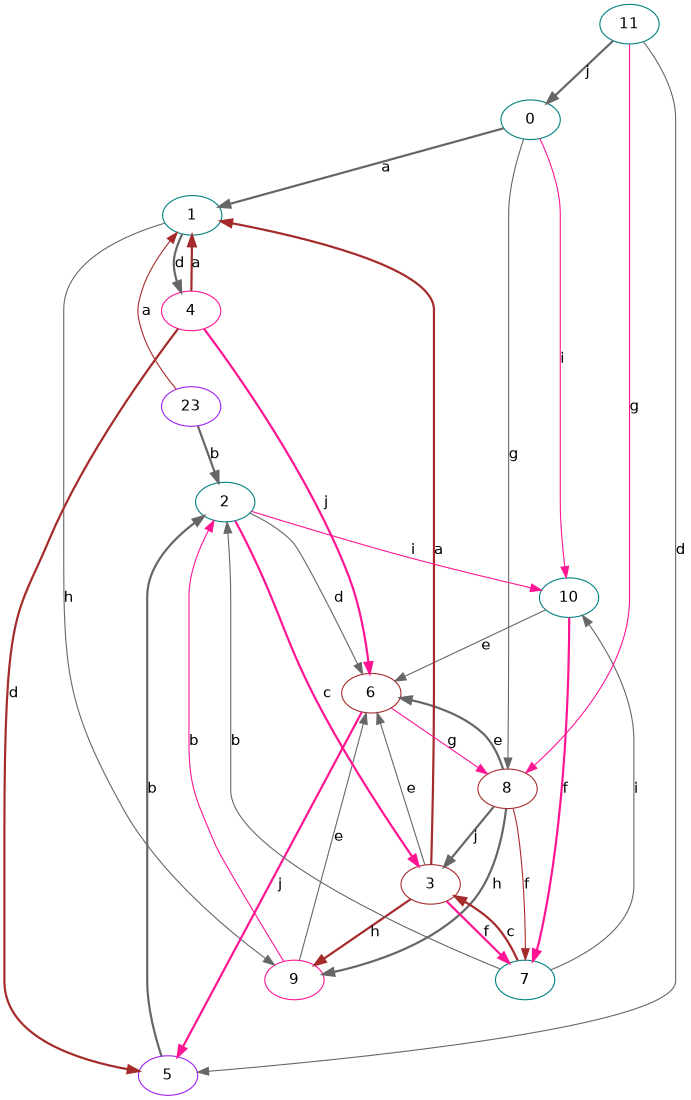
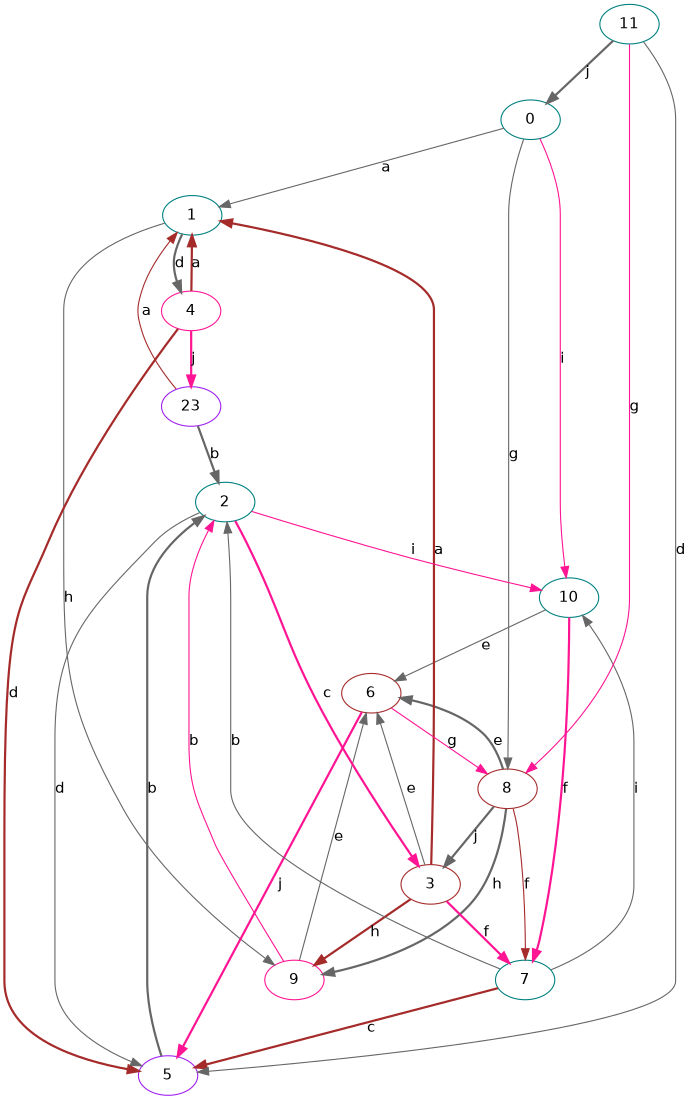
edge "0" -> "1": style bold -> solid
edge "4" -> "6": now "4" -> "23"
edge "2" -> "6": now "2" -> "5"
edge "7" -> "3": now "7" -> "5"
